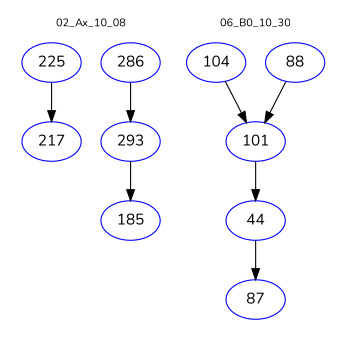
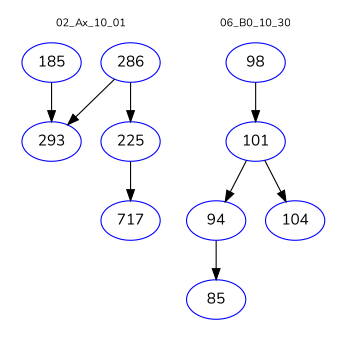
cluster "02_Ax_10_08": label "02_Ax_10_08" -> "02_Ax_10_01"
node "88": label "88" -> "98"
edge "286" -> "225": added
edge "104" -> "101": reversed
node "217": label "217" -> "717"
edge "293" -> "185": reversed
node "44": label "44" -> "94"
node "87": label "87" -> "85"
